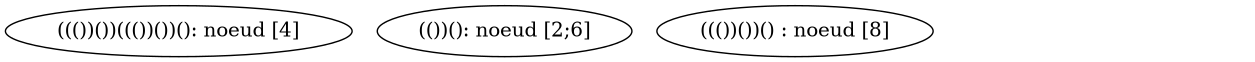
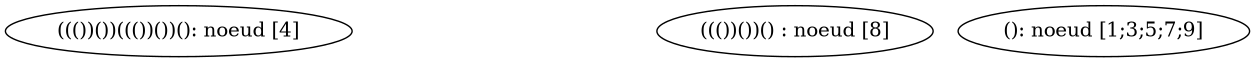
node "(())(): noeud [2;6]": removed
node "(): noeud [1;3;5;7;9]": added
